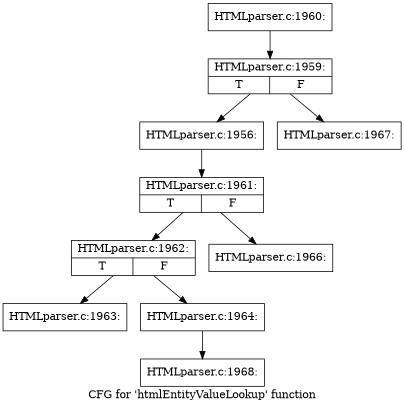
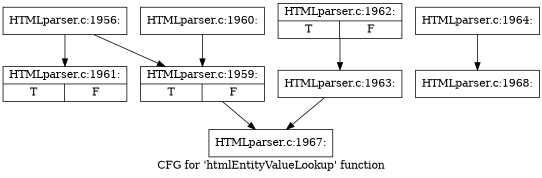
edge "HTMLparser.c:1959:" -> "HTMLparser.c:1956:": reversed
edge "HTMLparser.c:1963:" -> "HTMLparser.c:1967:": added
edge "HTMLparser.c:1961:" -> "HTMLparser.c:1962:": removed
node "HTMLparser.c:1966:": removed
edge "HTMLparser.c:1962:" -> "HTMLparser.c:1964:": removed
